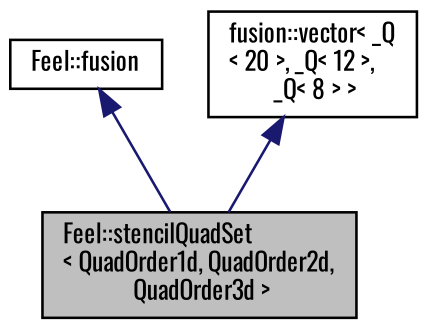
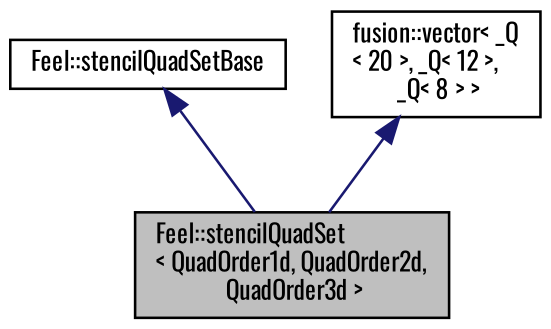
node "Feel::fusion": label "Feel::fusion" -> "Feel::stencilQuadSetBase"
